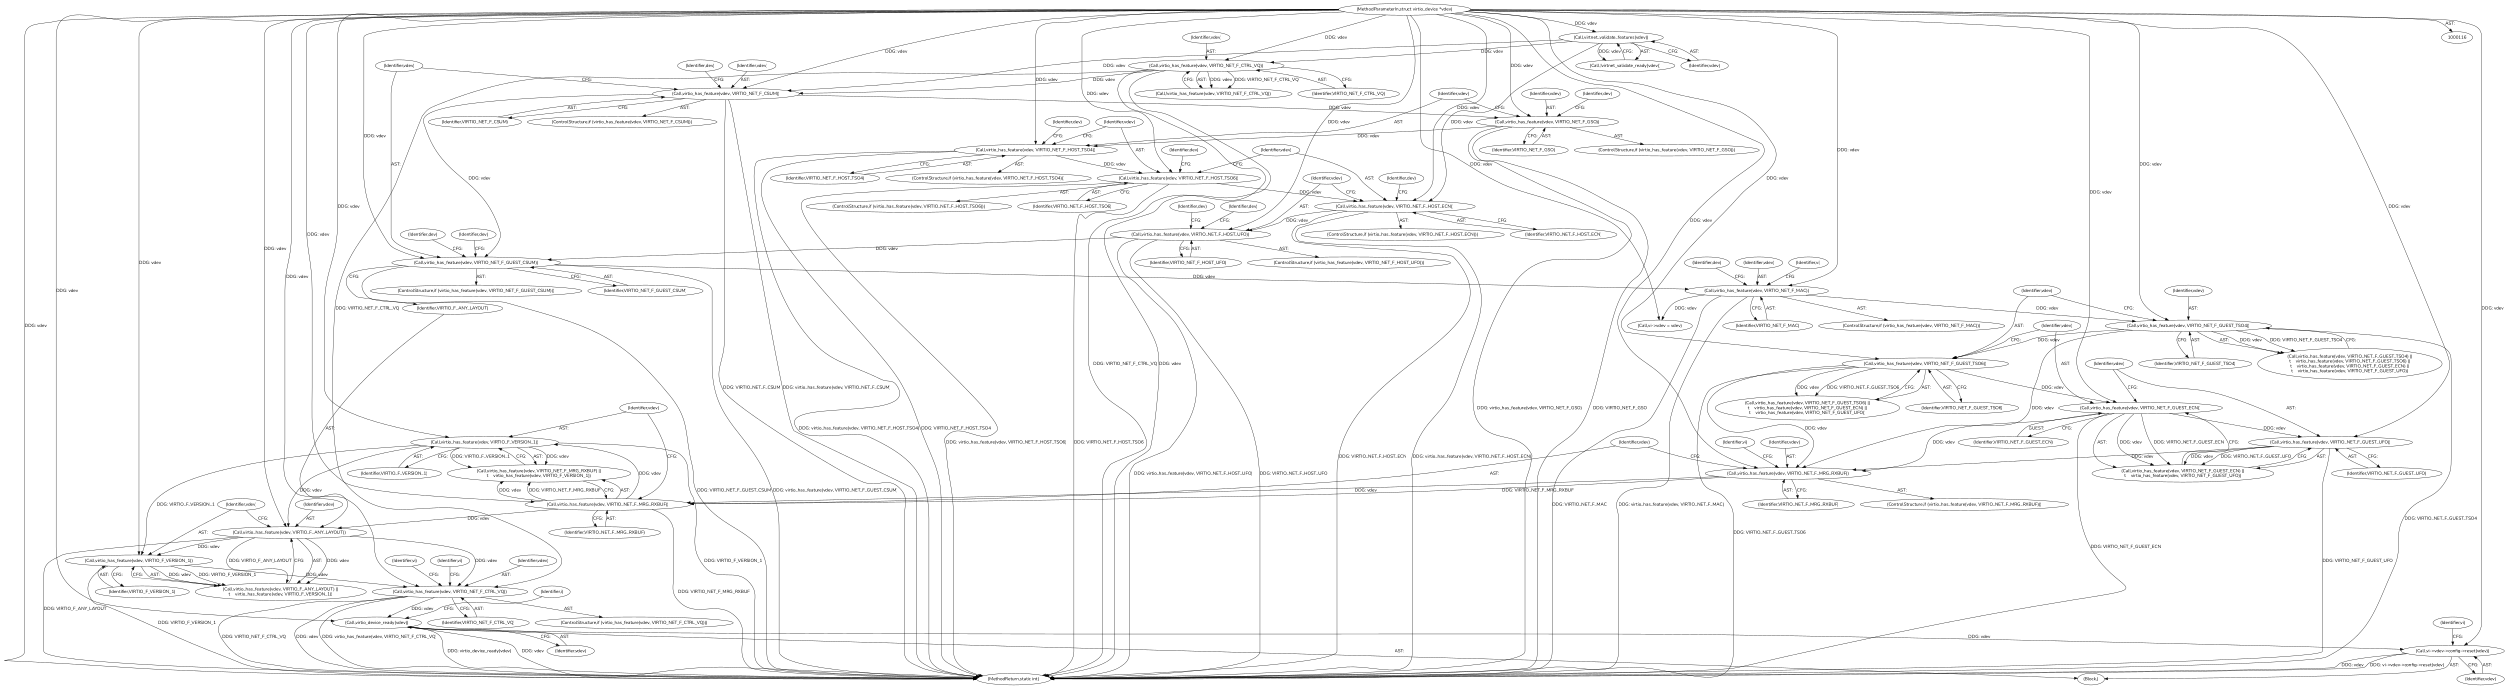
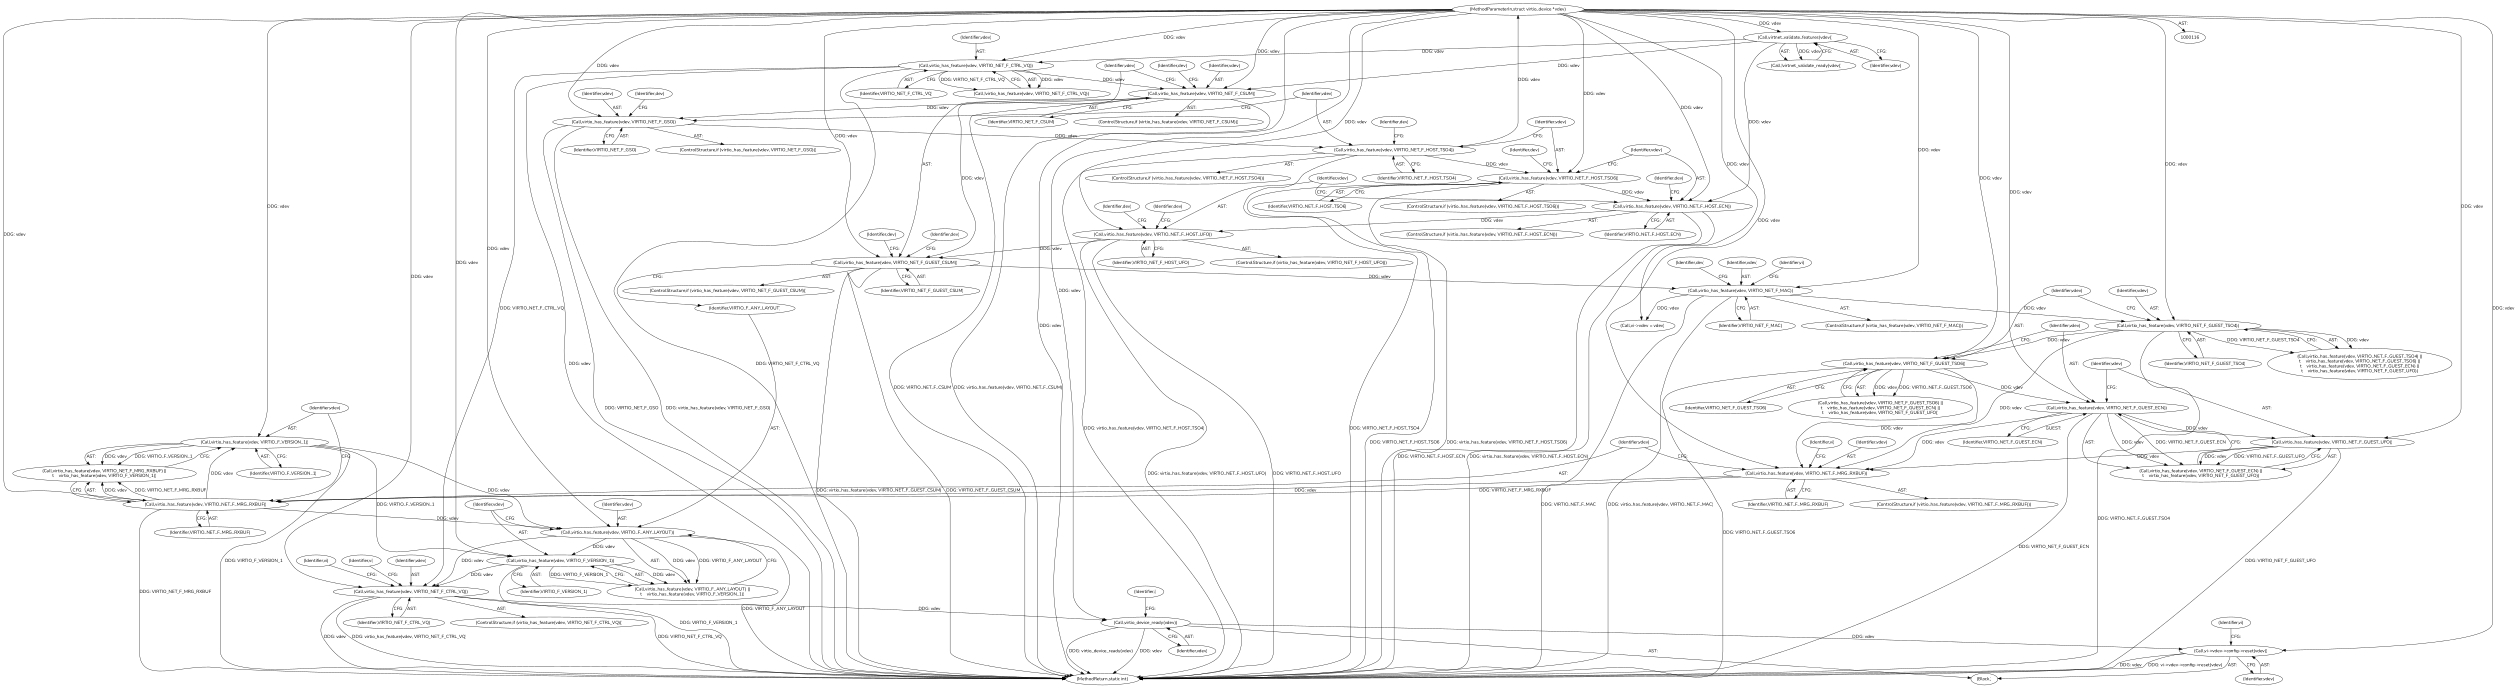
edge "(MethodParameterIn,struct virtio_device *vdev)" -> "(Call,virtio_has_feature(vdev, VIRTIO_NET_F_HOST_TSO4))": reversed
node "(Identifier,VIRTIO_NET_F_GUEST_UFO)": removed
